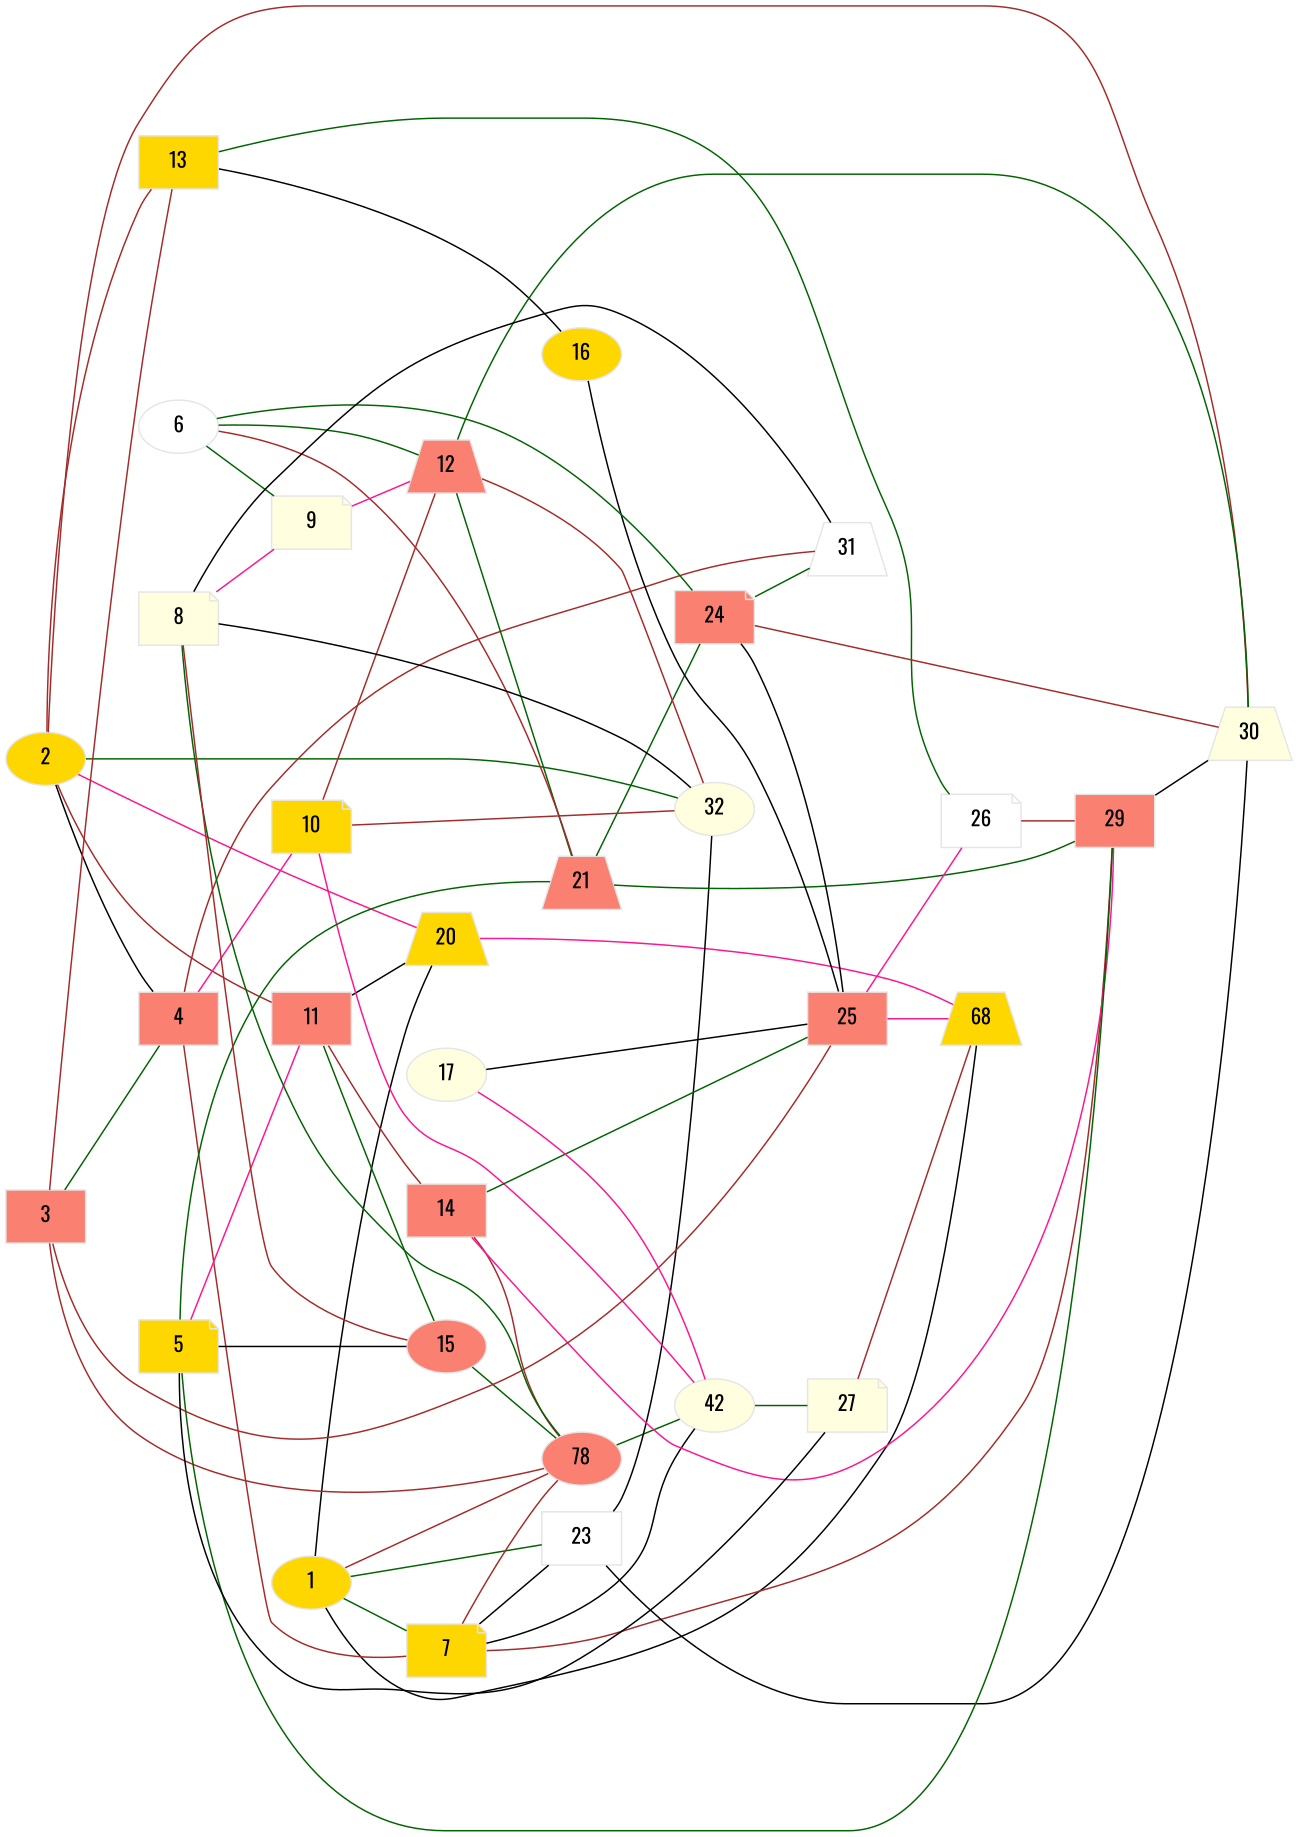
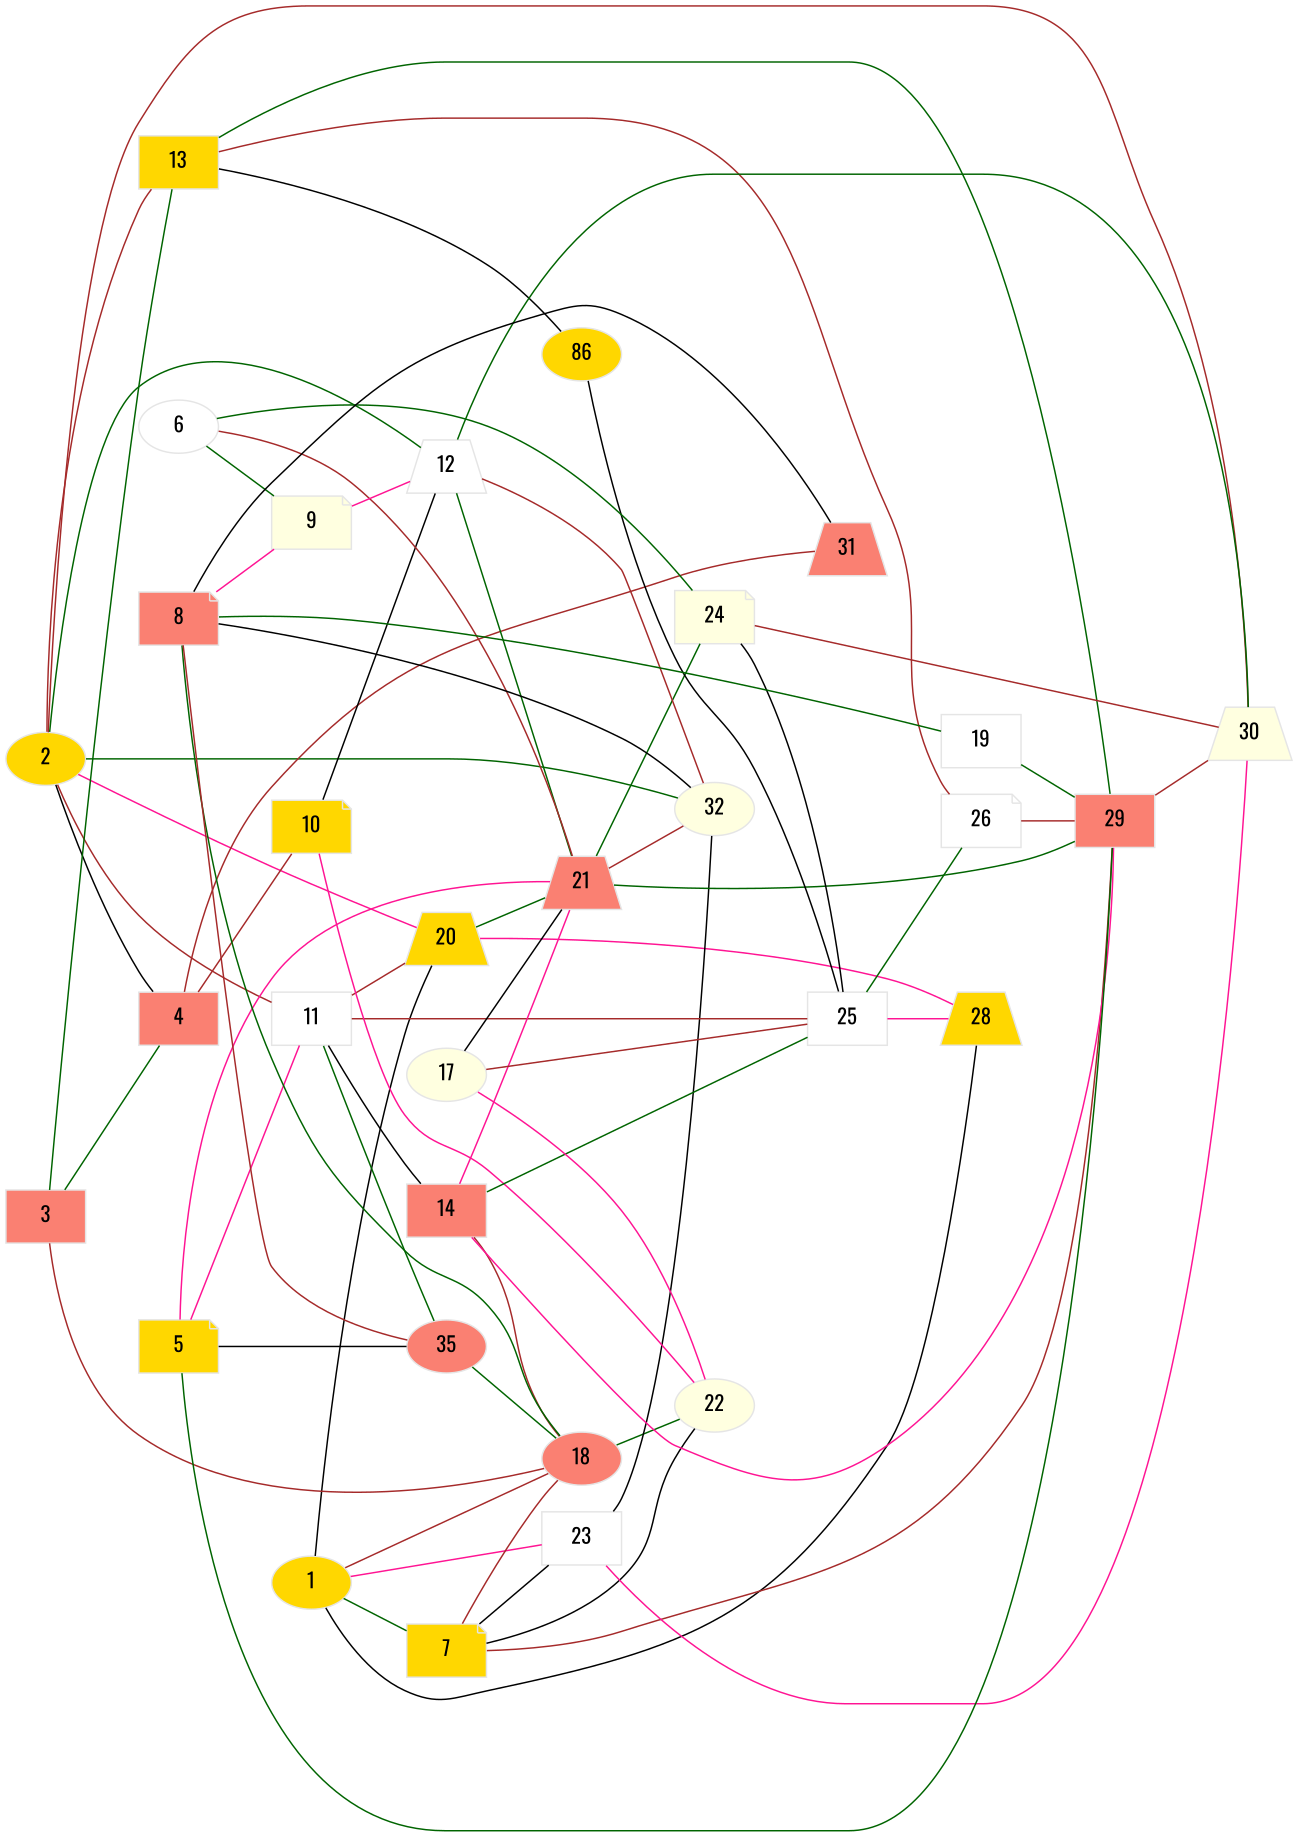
edge "13" -- "29": added
edge "13" -- "26": color darkgreen -> brown
node "16": label "16" -> "86"
edge "6" -- "12": now "2" -- "12"
node "12": fillcolor salmon -> white
node "31": fillcolor white -> salmon
edge "31" -- "24": removed
node "24": fillcolor salmon -> lightyellow
node "8": fillcolor lightyellow -> salmon
edge "12" -- "10": color brown -> black
edge "13" -- "3": color brown -> darkgreen
node "19": added
edge "30" -- "29": color black -> brown
edge "32" -- "10": now "32" -- "21"
edge "21" -- "20": added
edge "26" -- "25": color deeppink -> darkgreen
edge "10" -- "4": color deeppink -> brown
edge "20" -- "11": color black -> brown
edge "21" -- "17": added
edge "21" -- "5": color darkgreen -> deeppink
node "11": fillcolor salmon -> white
node "25": fillcolor salmon -> white
node "68": label "68" -> "28"
edge "21" -- "14": added
edge "25" -- "17": color black -> brown
edge "11" -- "14": color brown -> black
node "15": label "15" -> "35"
edge "25" -- "3": now "25" -- "11"
edge "4" -- "7": removed
node "42": label "42" -> "22"
node "27": removed
node "78": label "78" -> "18"
edge "30" -- "23": color black -> deeppink
edge "23" -- "1": color darkgreen -> deeppink
